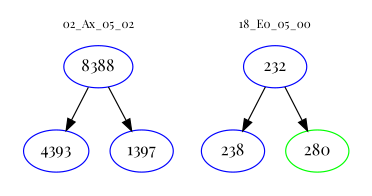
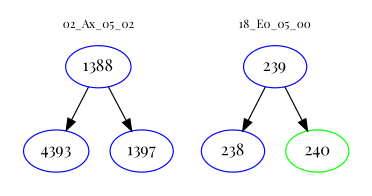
node "8388": label "8388" -> "1388"
node "232": label "232" -> "239"
node "280": label "280" -> "240"
